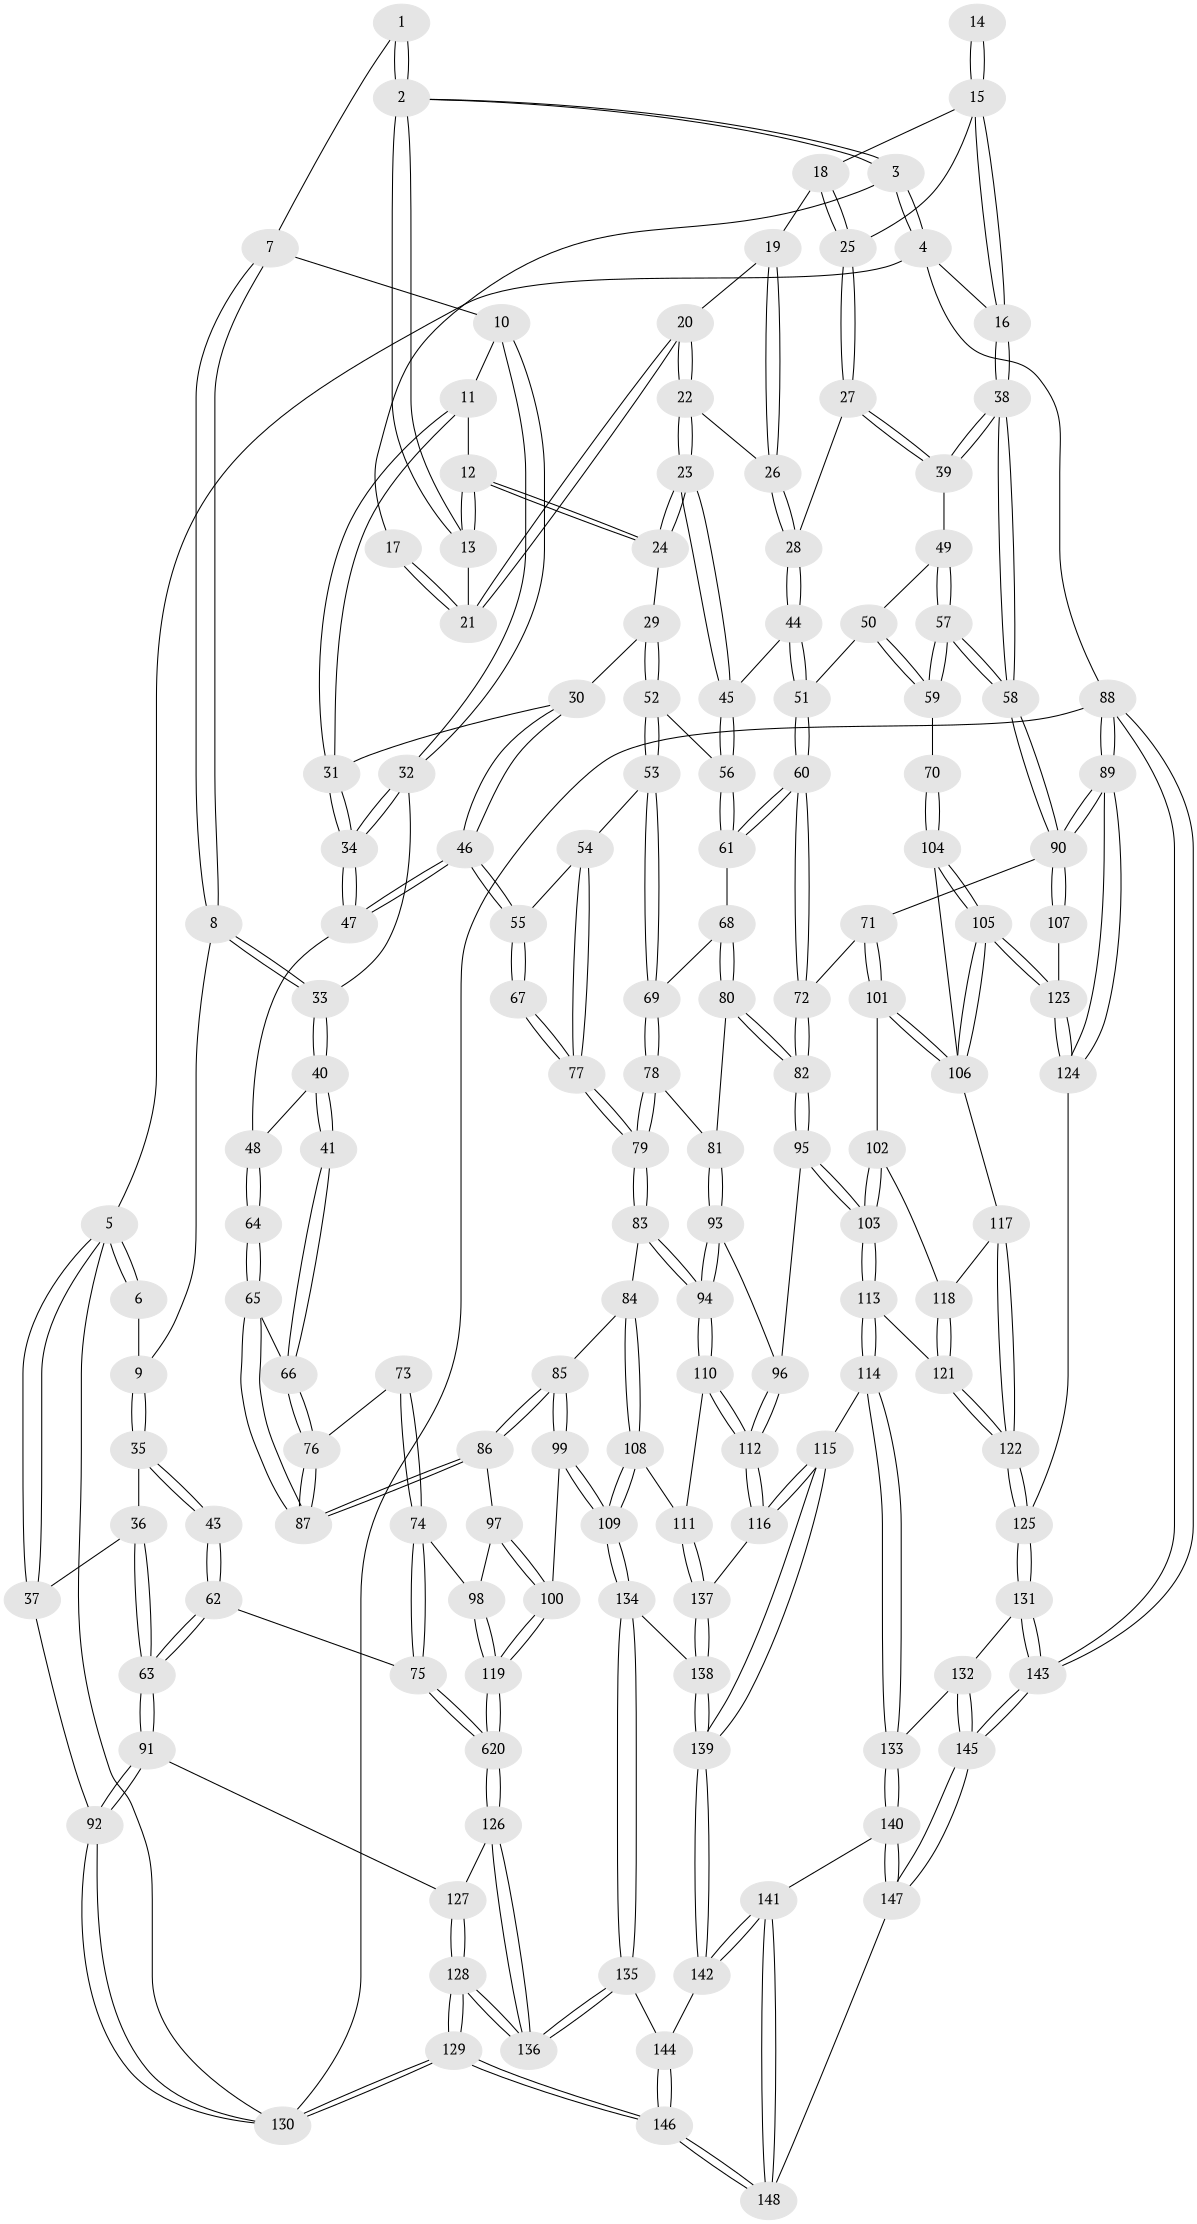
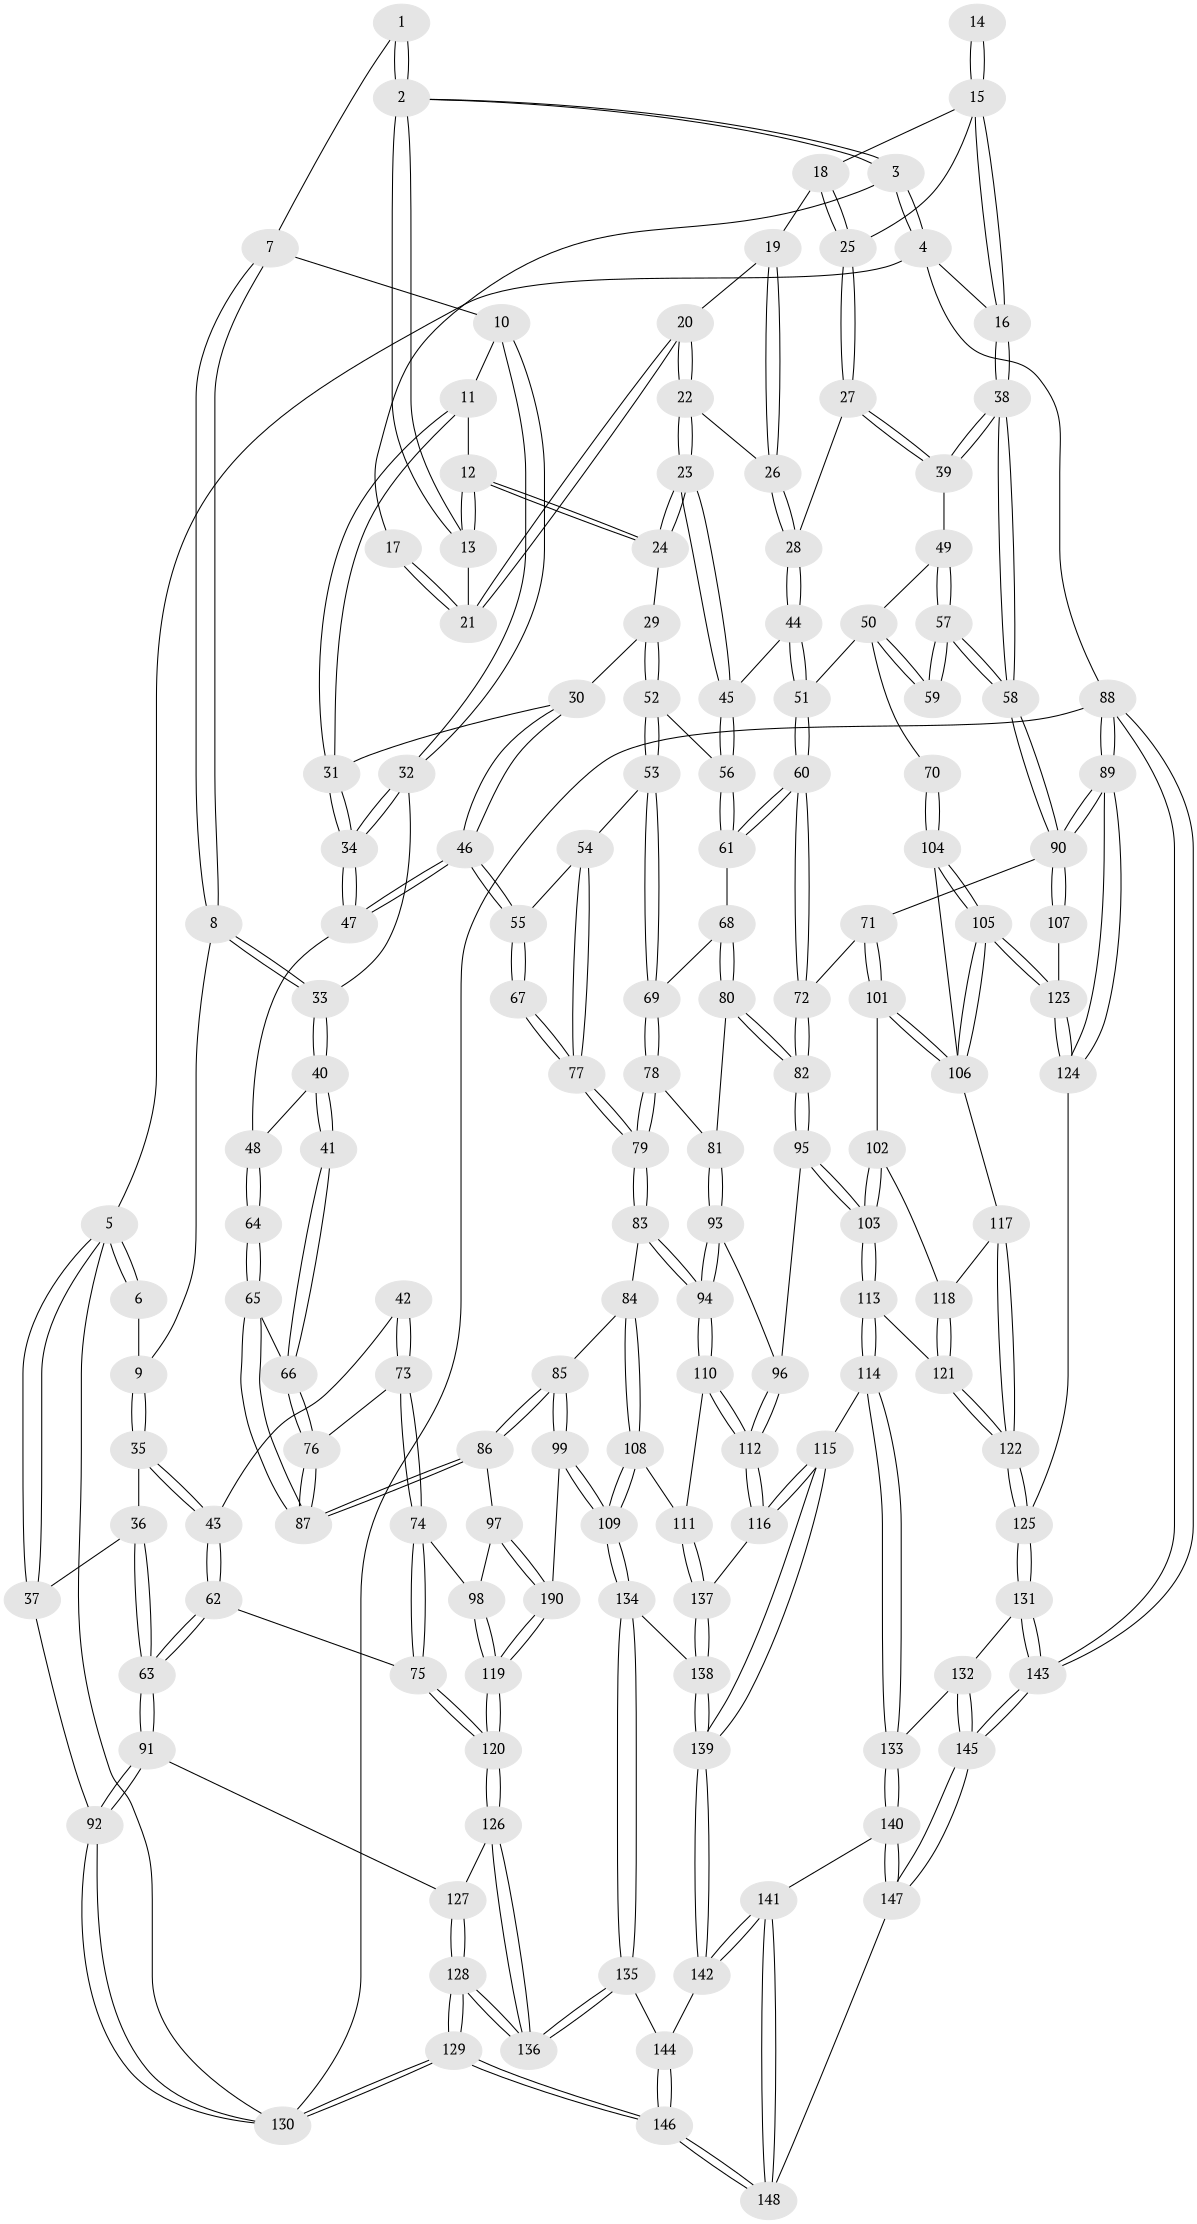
edge "59" -- "70": now "50" -- "70"
node "42": added
node "100": label "100" -> "190"
node "620": label "620" -> "120"
